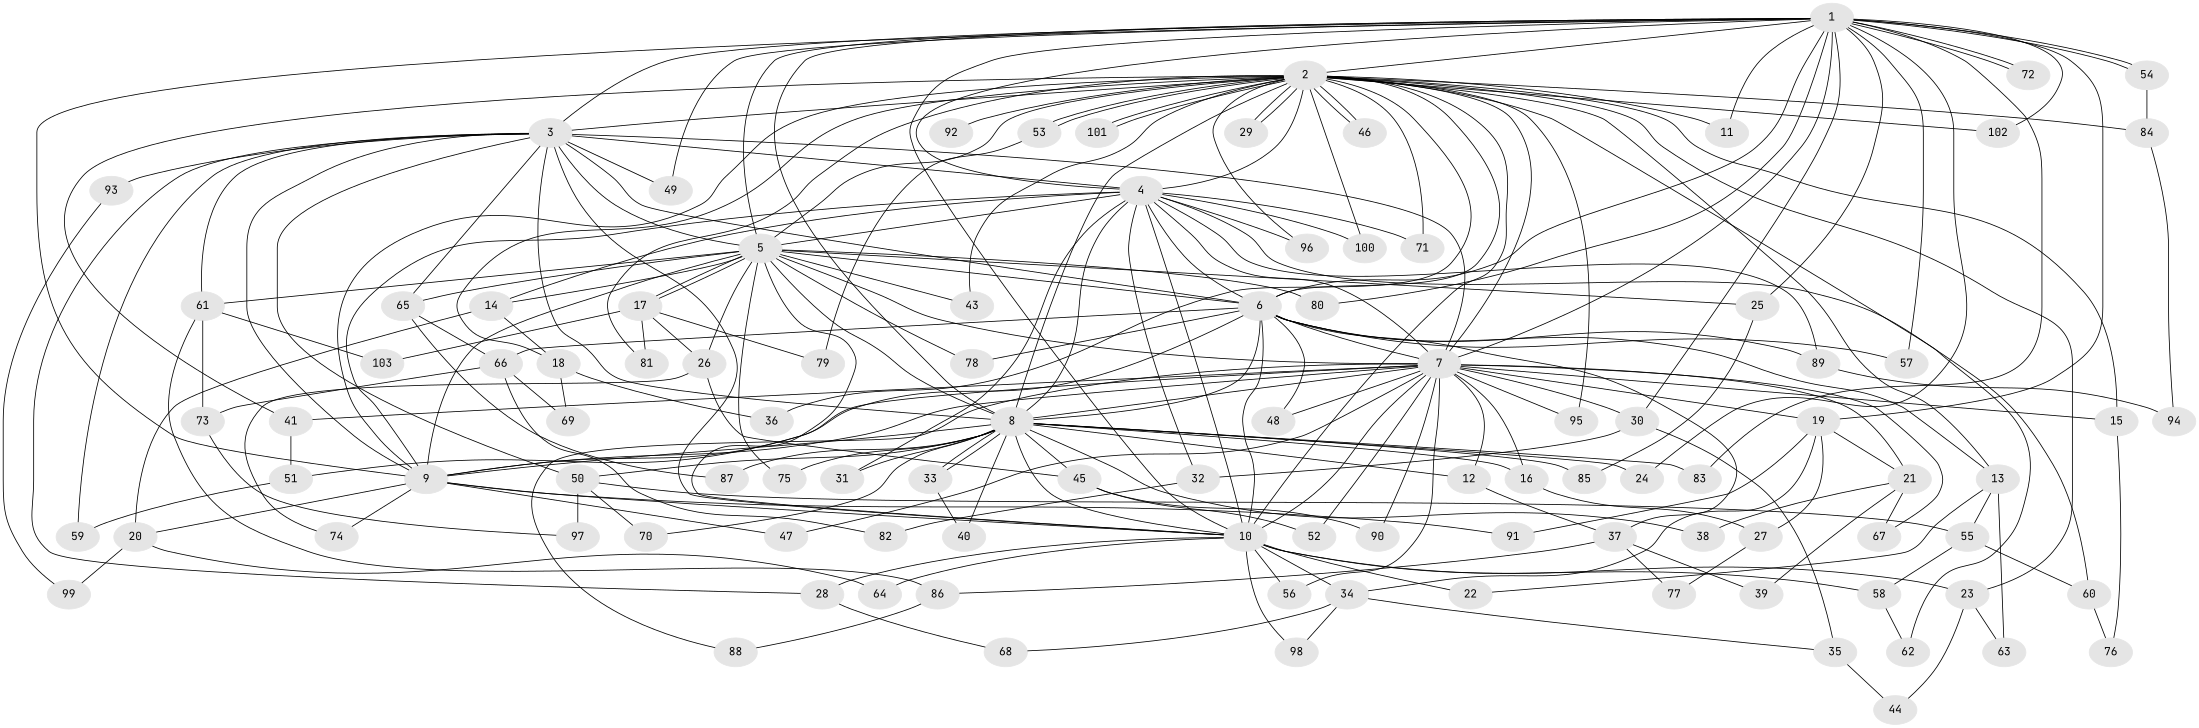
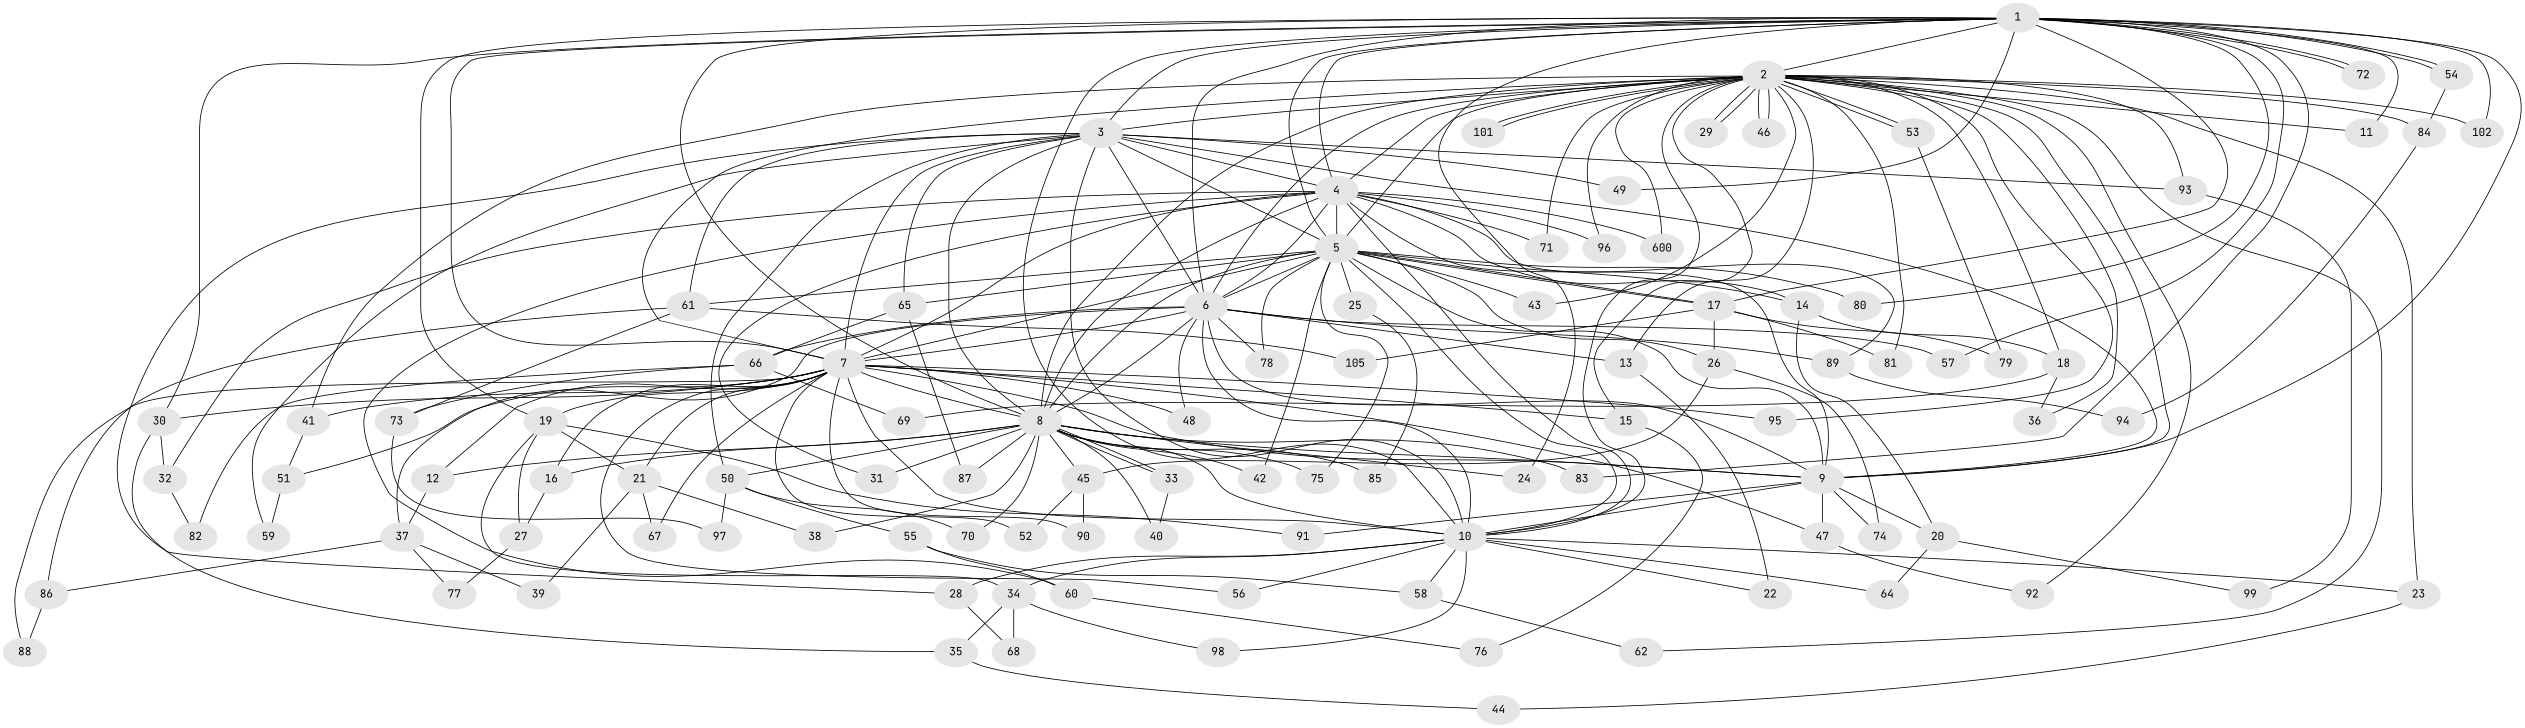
edge "2" -- "93": added
edge "1" -- "25": now "1" -- "17"
node "100": label "100" -> "600"
node "103": label "103" -> "105"
node "42": added
edge "13" -- "55": removed
edge "47" -- "92": added
node "63": removed
